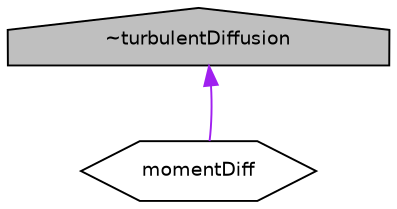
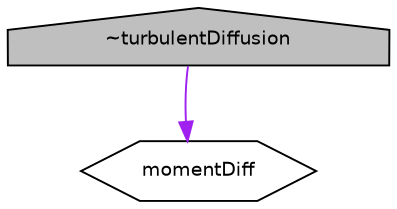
edge "momentDiff" -> "~turbulentDiffusion": reversed
